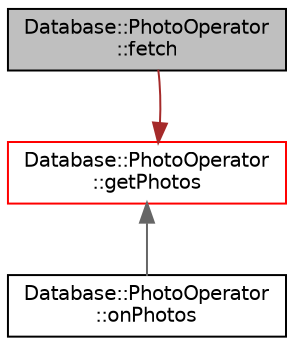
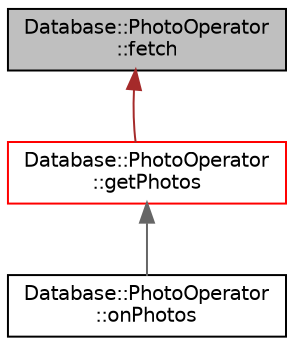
edge "Database::PhotoOperator ::fetch" -> "Database::PhotoOperator ::getPhotos": reversed
